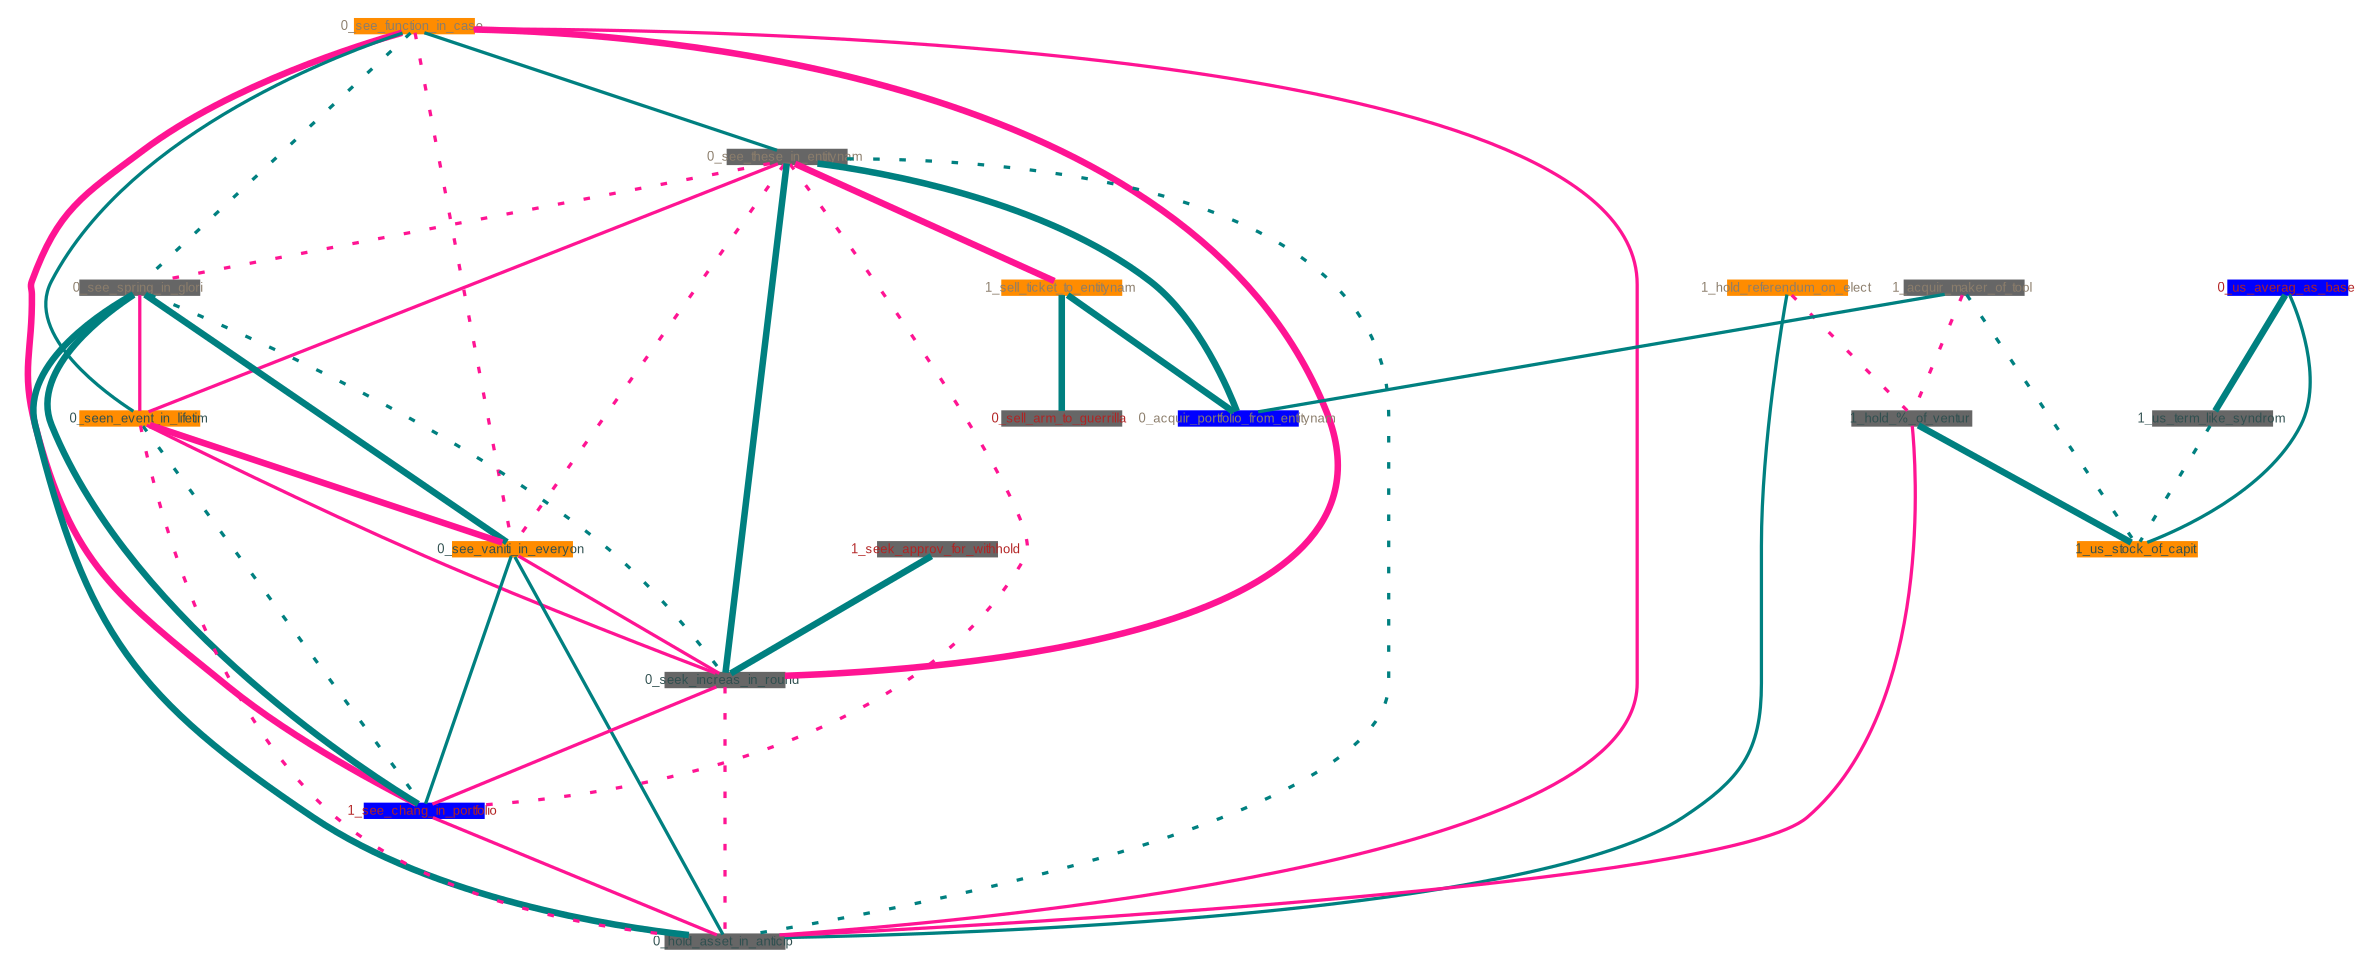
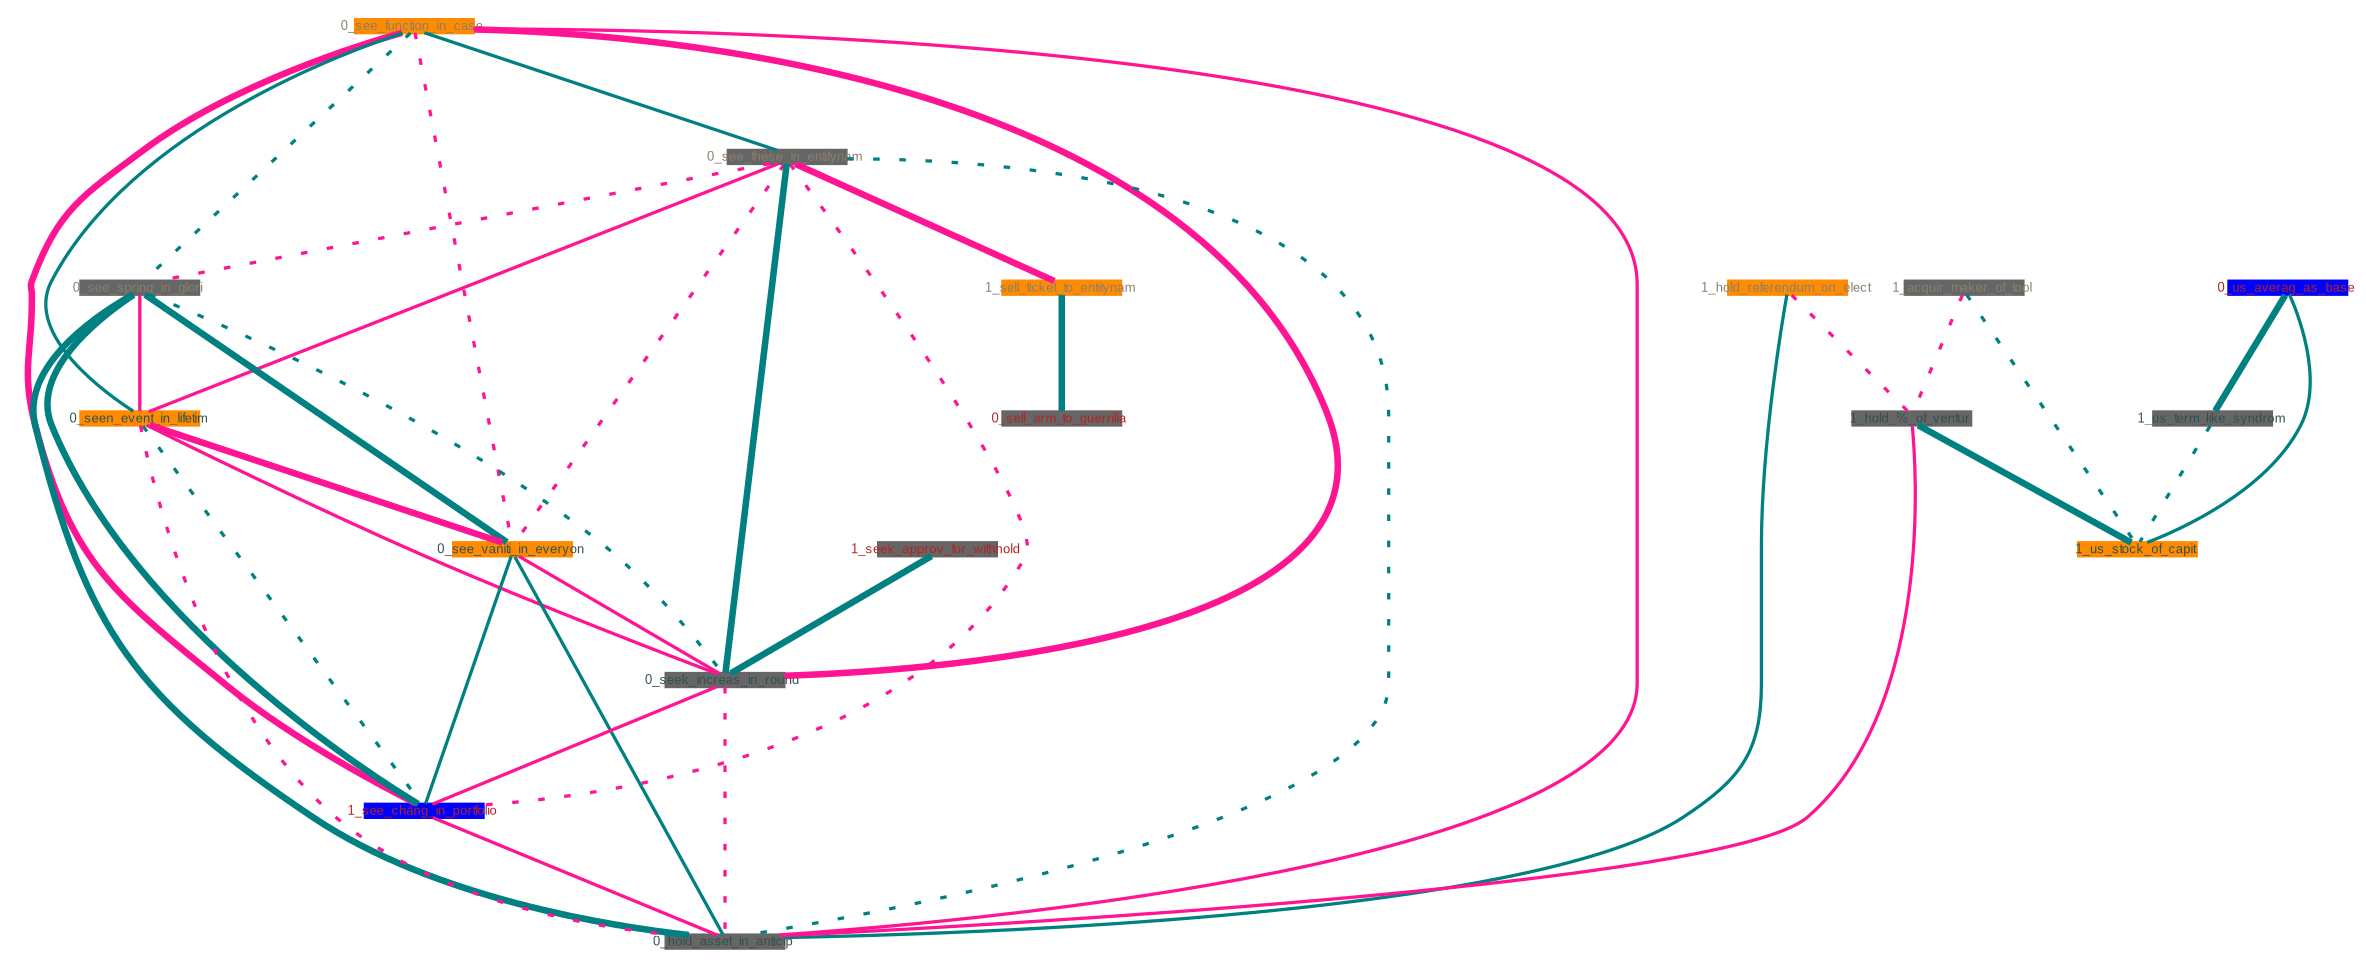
node "0_acquir_portfolio_from_entitynam": removed
